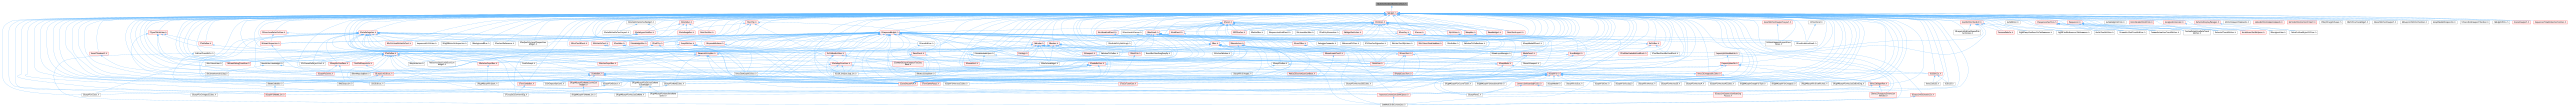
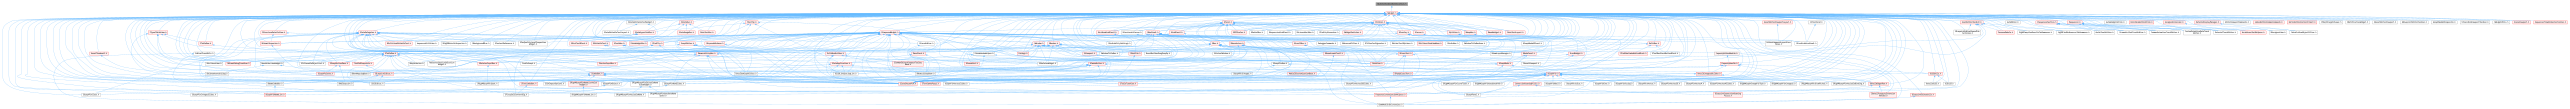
node "SGraphNodeK.h": label "SGraphNodeK.h" -> "SGraphPinBool.h"
